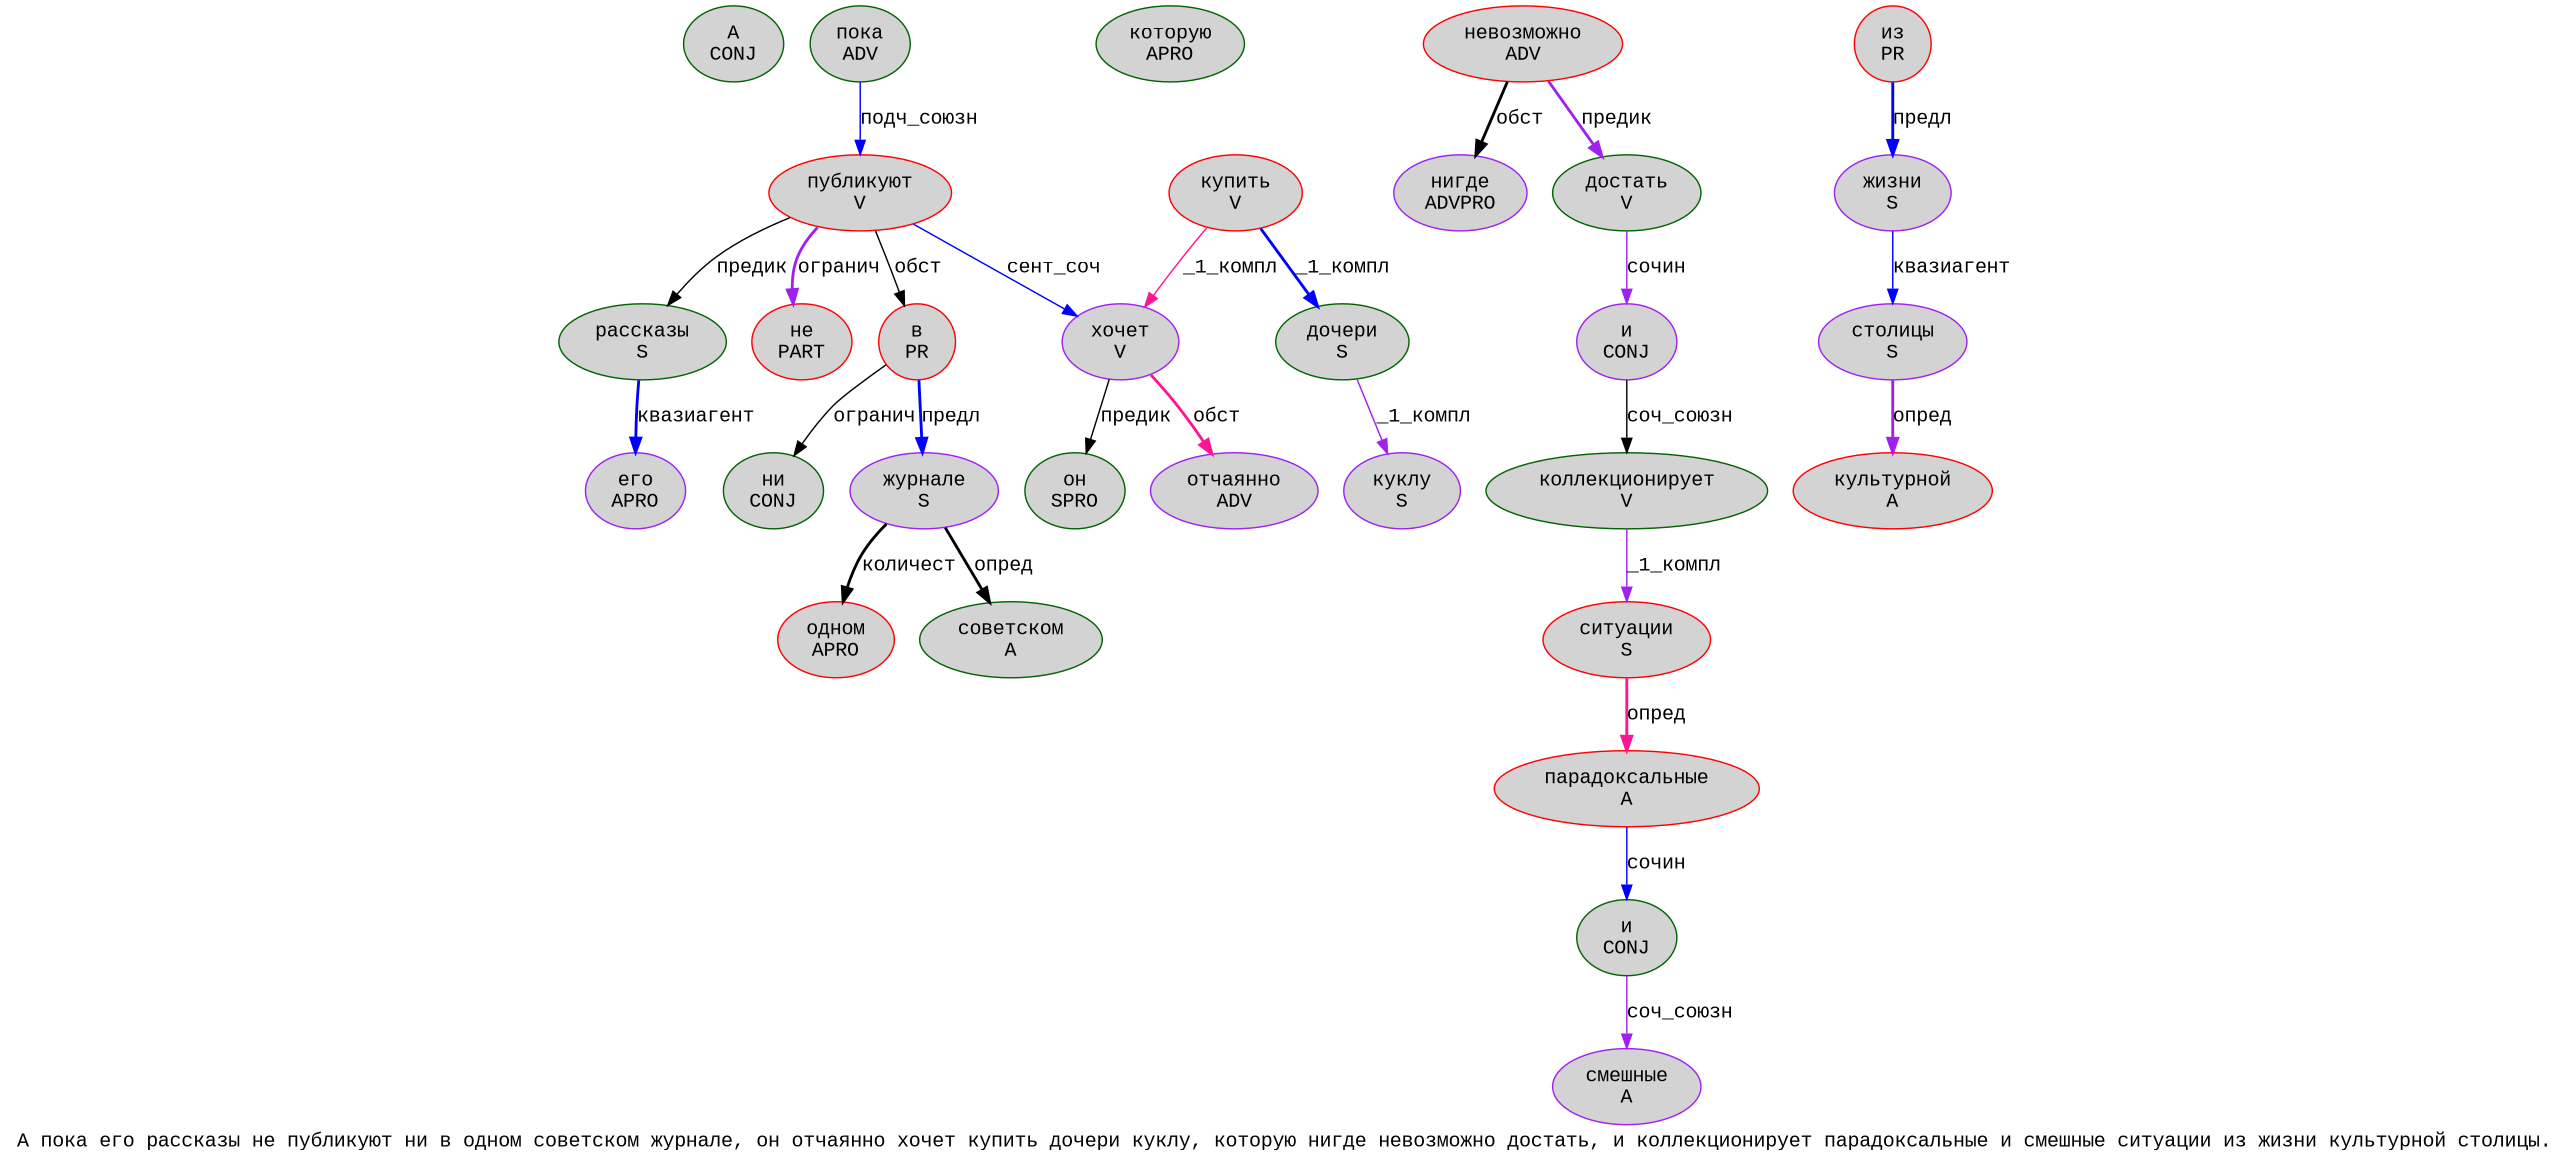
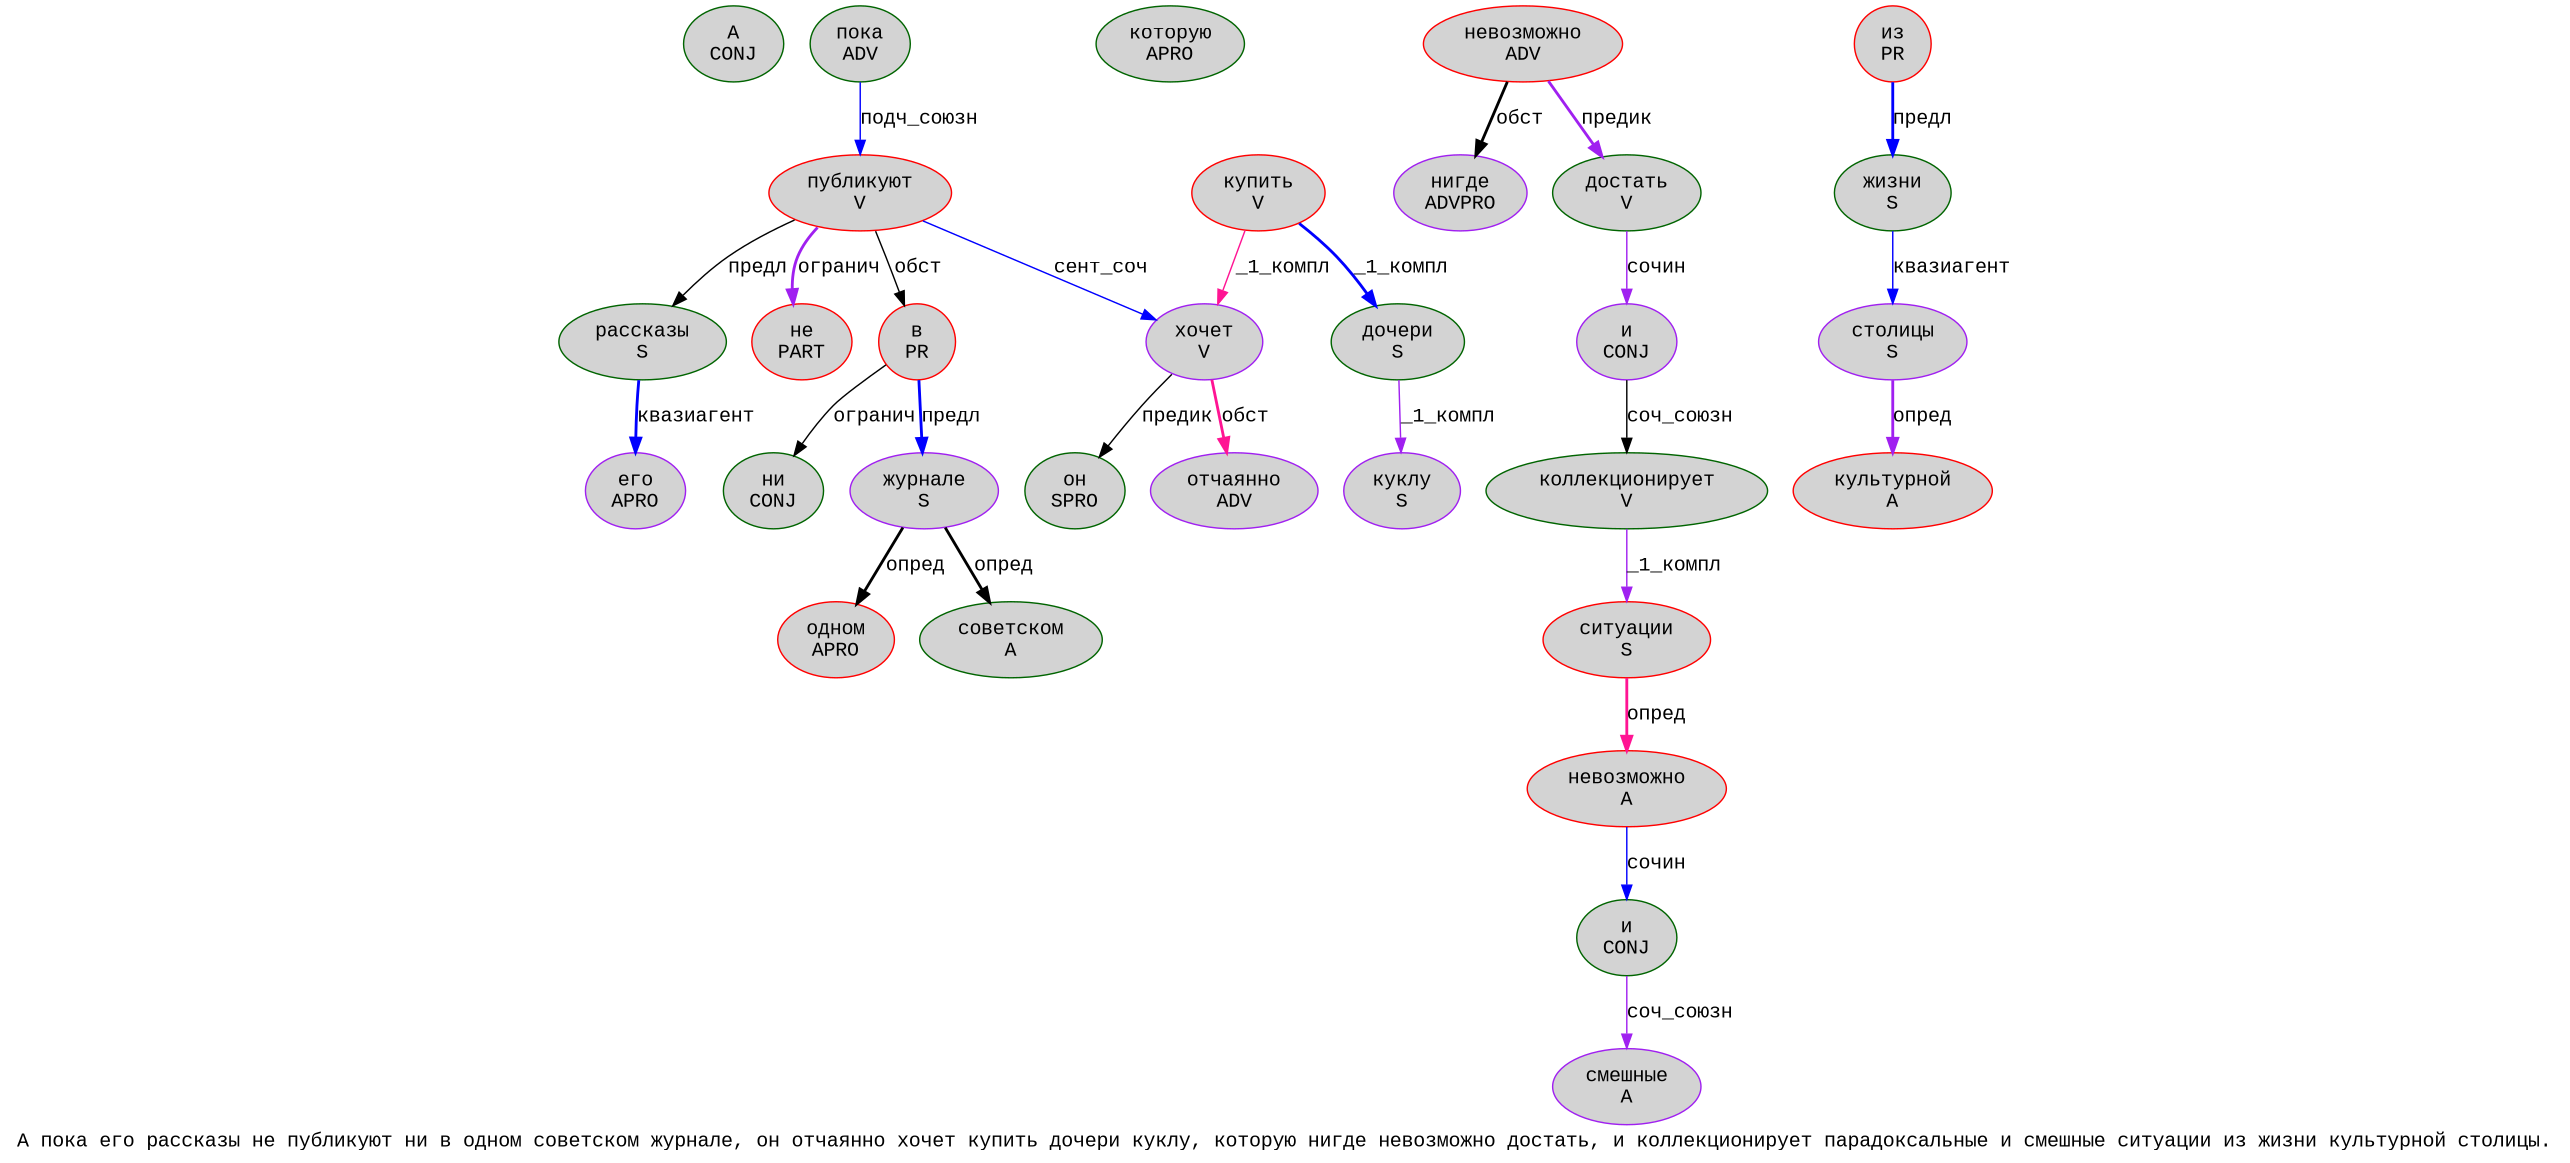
node "жизни S": color purple -> darkgreen
edge "публикуют V" -> "рассказы S": label "предик" -> "предл"
edge "журнале S" -> "одном APRO": label "количест" -> "опред"
node "парадоксальные A": label "парадоксальные A" -> "невозможно A"
